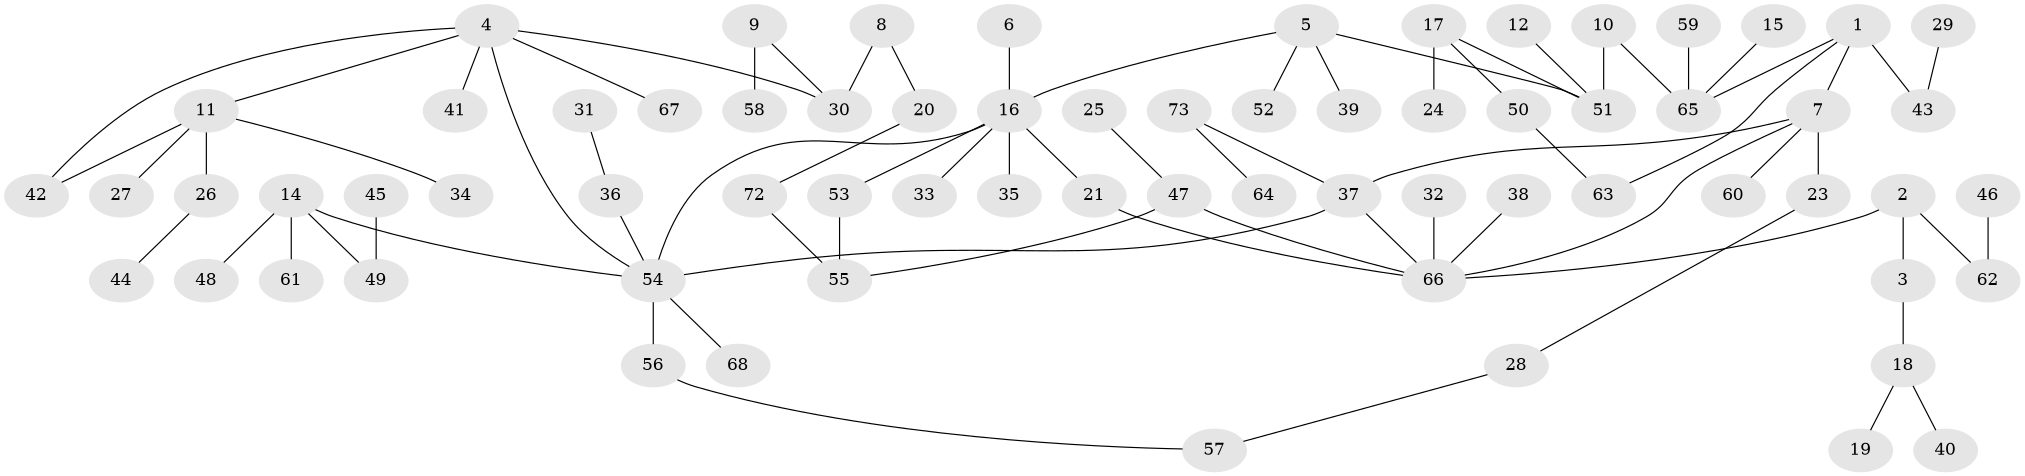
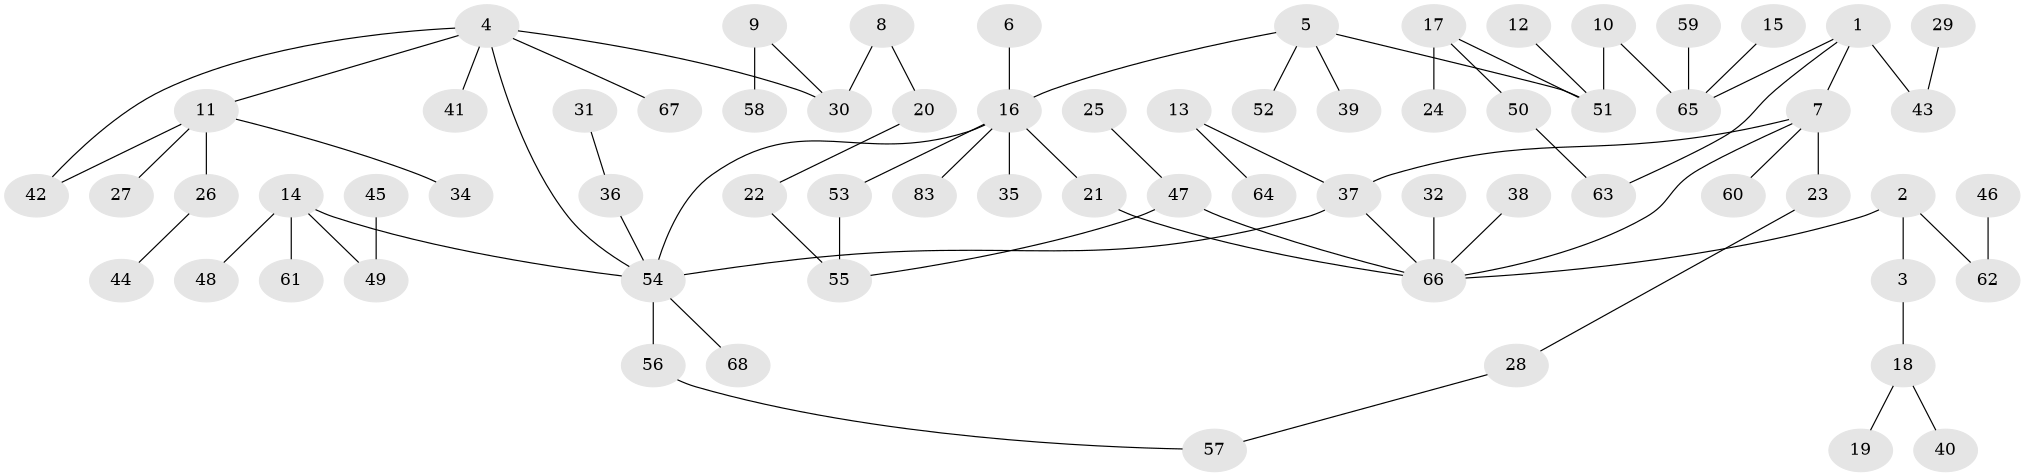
node "73": label "73" -> "13"
node "72": label "72" -> "22"
node "33": label "33" -> "83"
